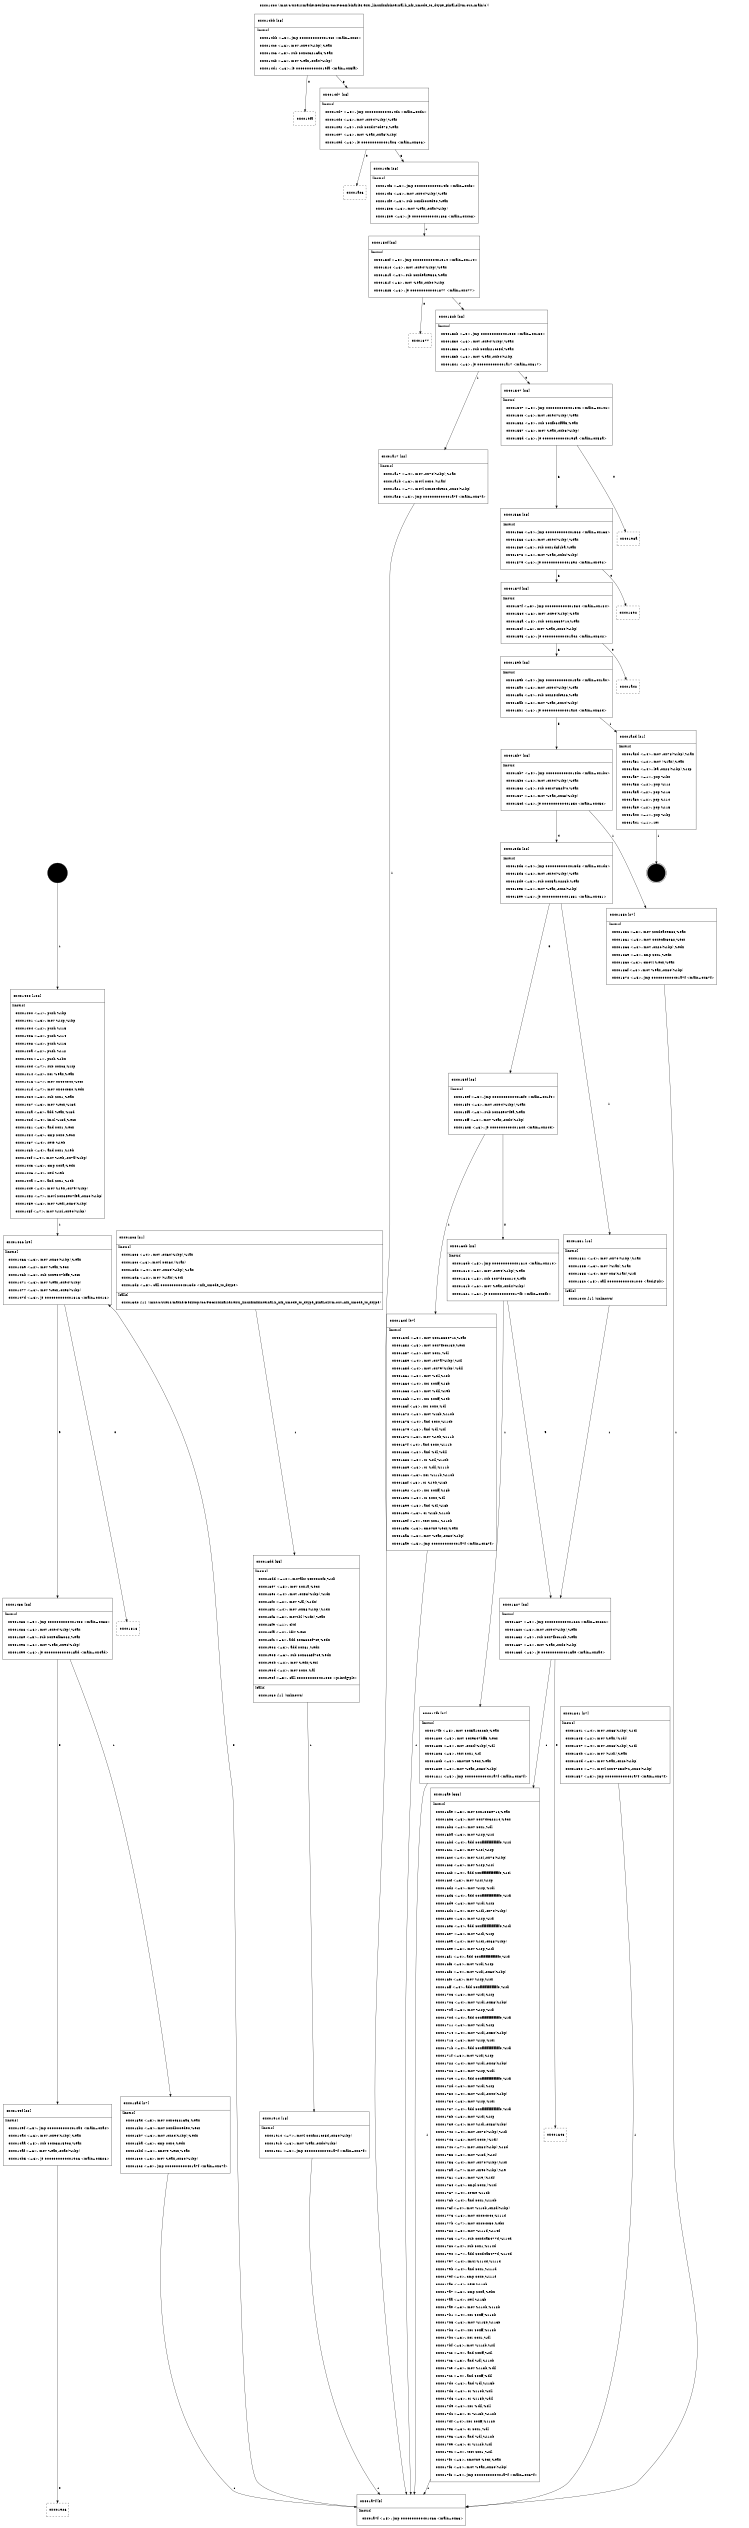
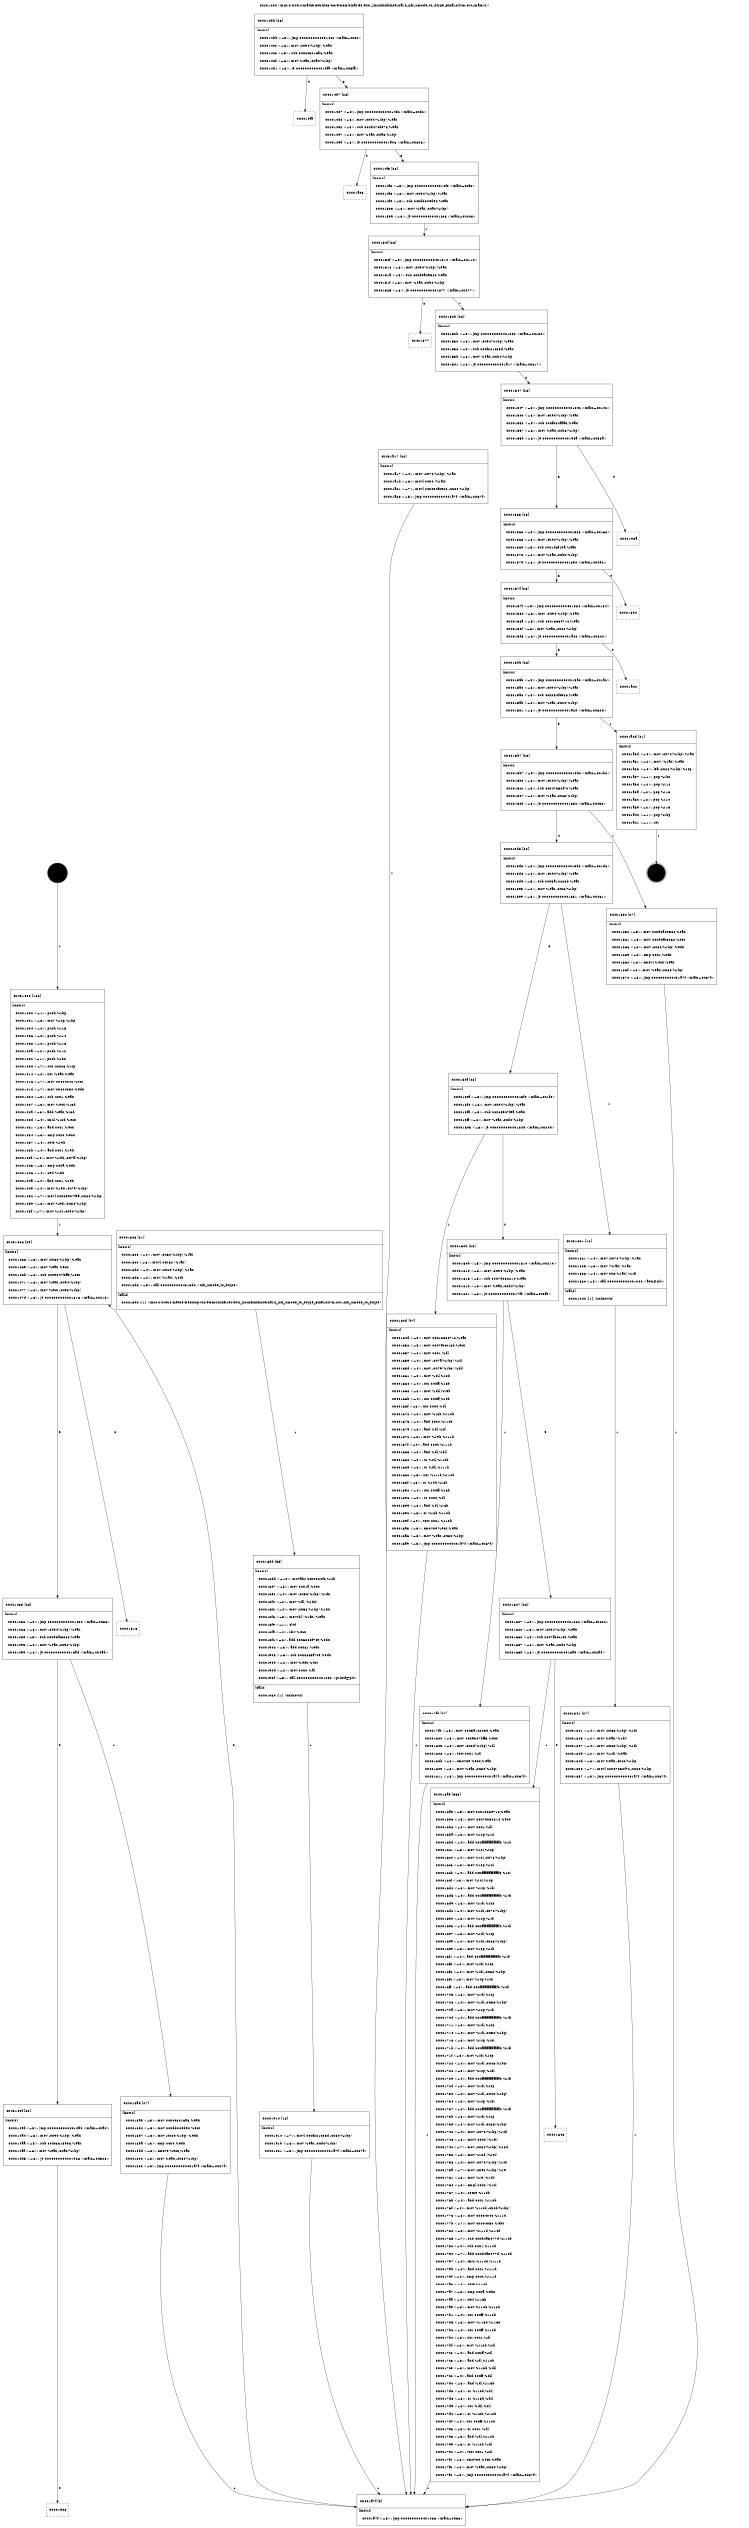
edge "0x40152b [28]" -> "0x401a17 [22]": removed, label "1"
edge "0x401831 [16]" -> "0x401627 [28]": now "0x401831 [16]" -> "0x401841 [27]"
